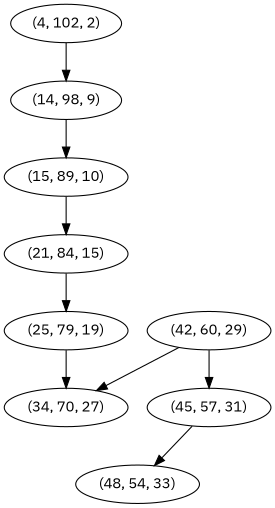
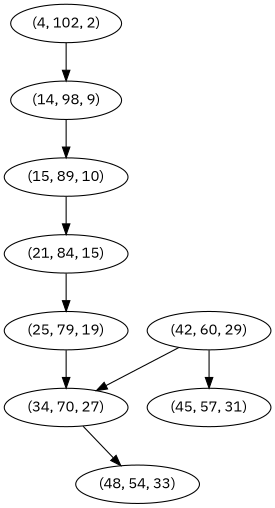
edge "(45, 57, 31)" -> "(48, 54, 33)": now "(34, 70, 27)" -> "(48, 54, 33)"
